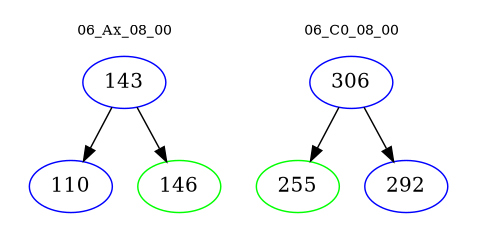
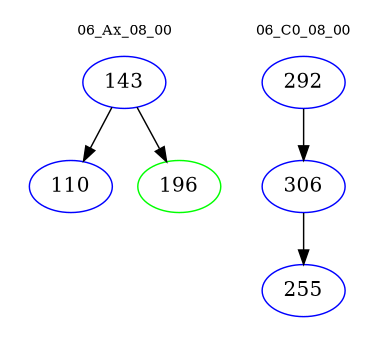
edge "306" -> "292": reversed
node "146": label "146" -> "196"
node "255": color green -> blue
